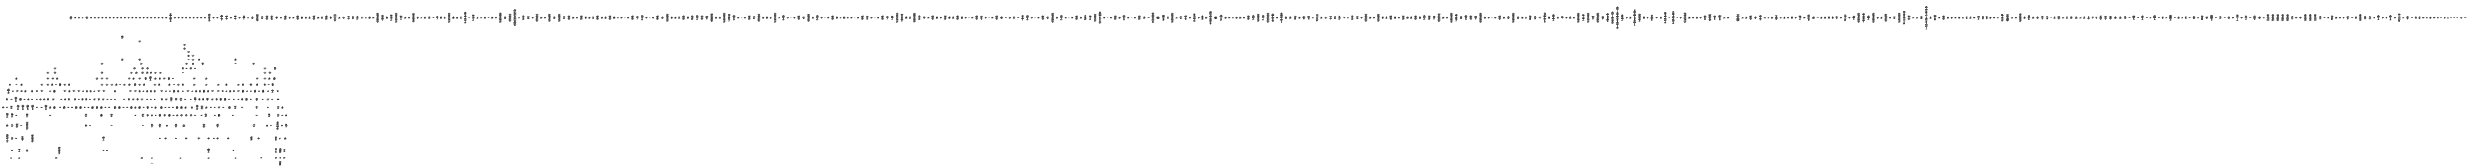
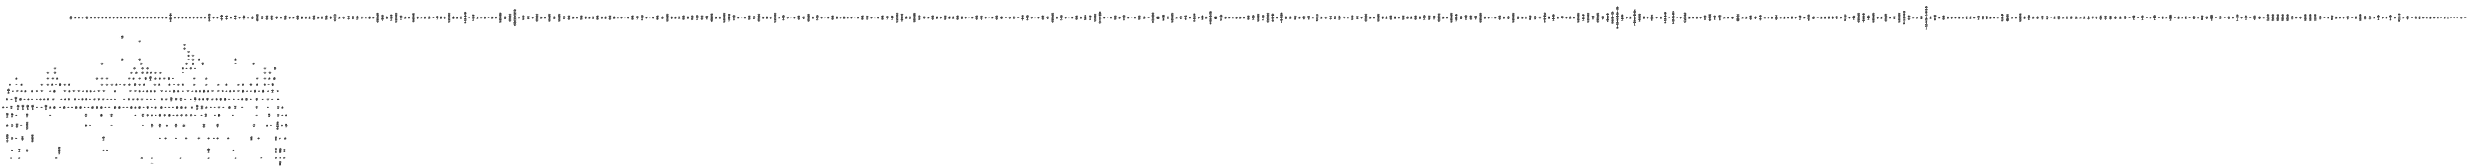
node "# 0x2d87 RETURNDATASIZE ISZERO PUSHX Data JUMPI": added
node "# 0x275 JUMPDEST PUSHX LogicData GT PUSHX Data JUMPI": removed
